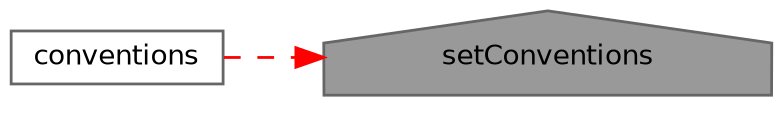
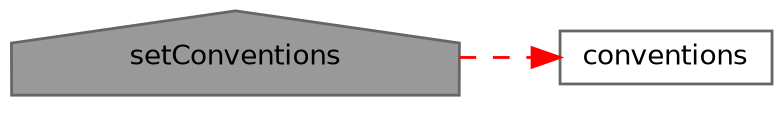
edge "conventions" -> "setConventions": reversed
